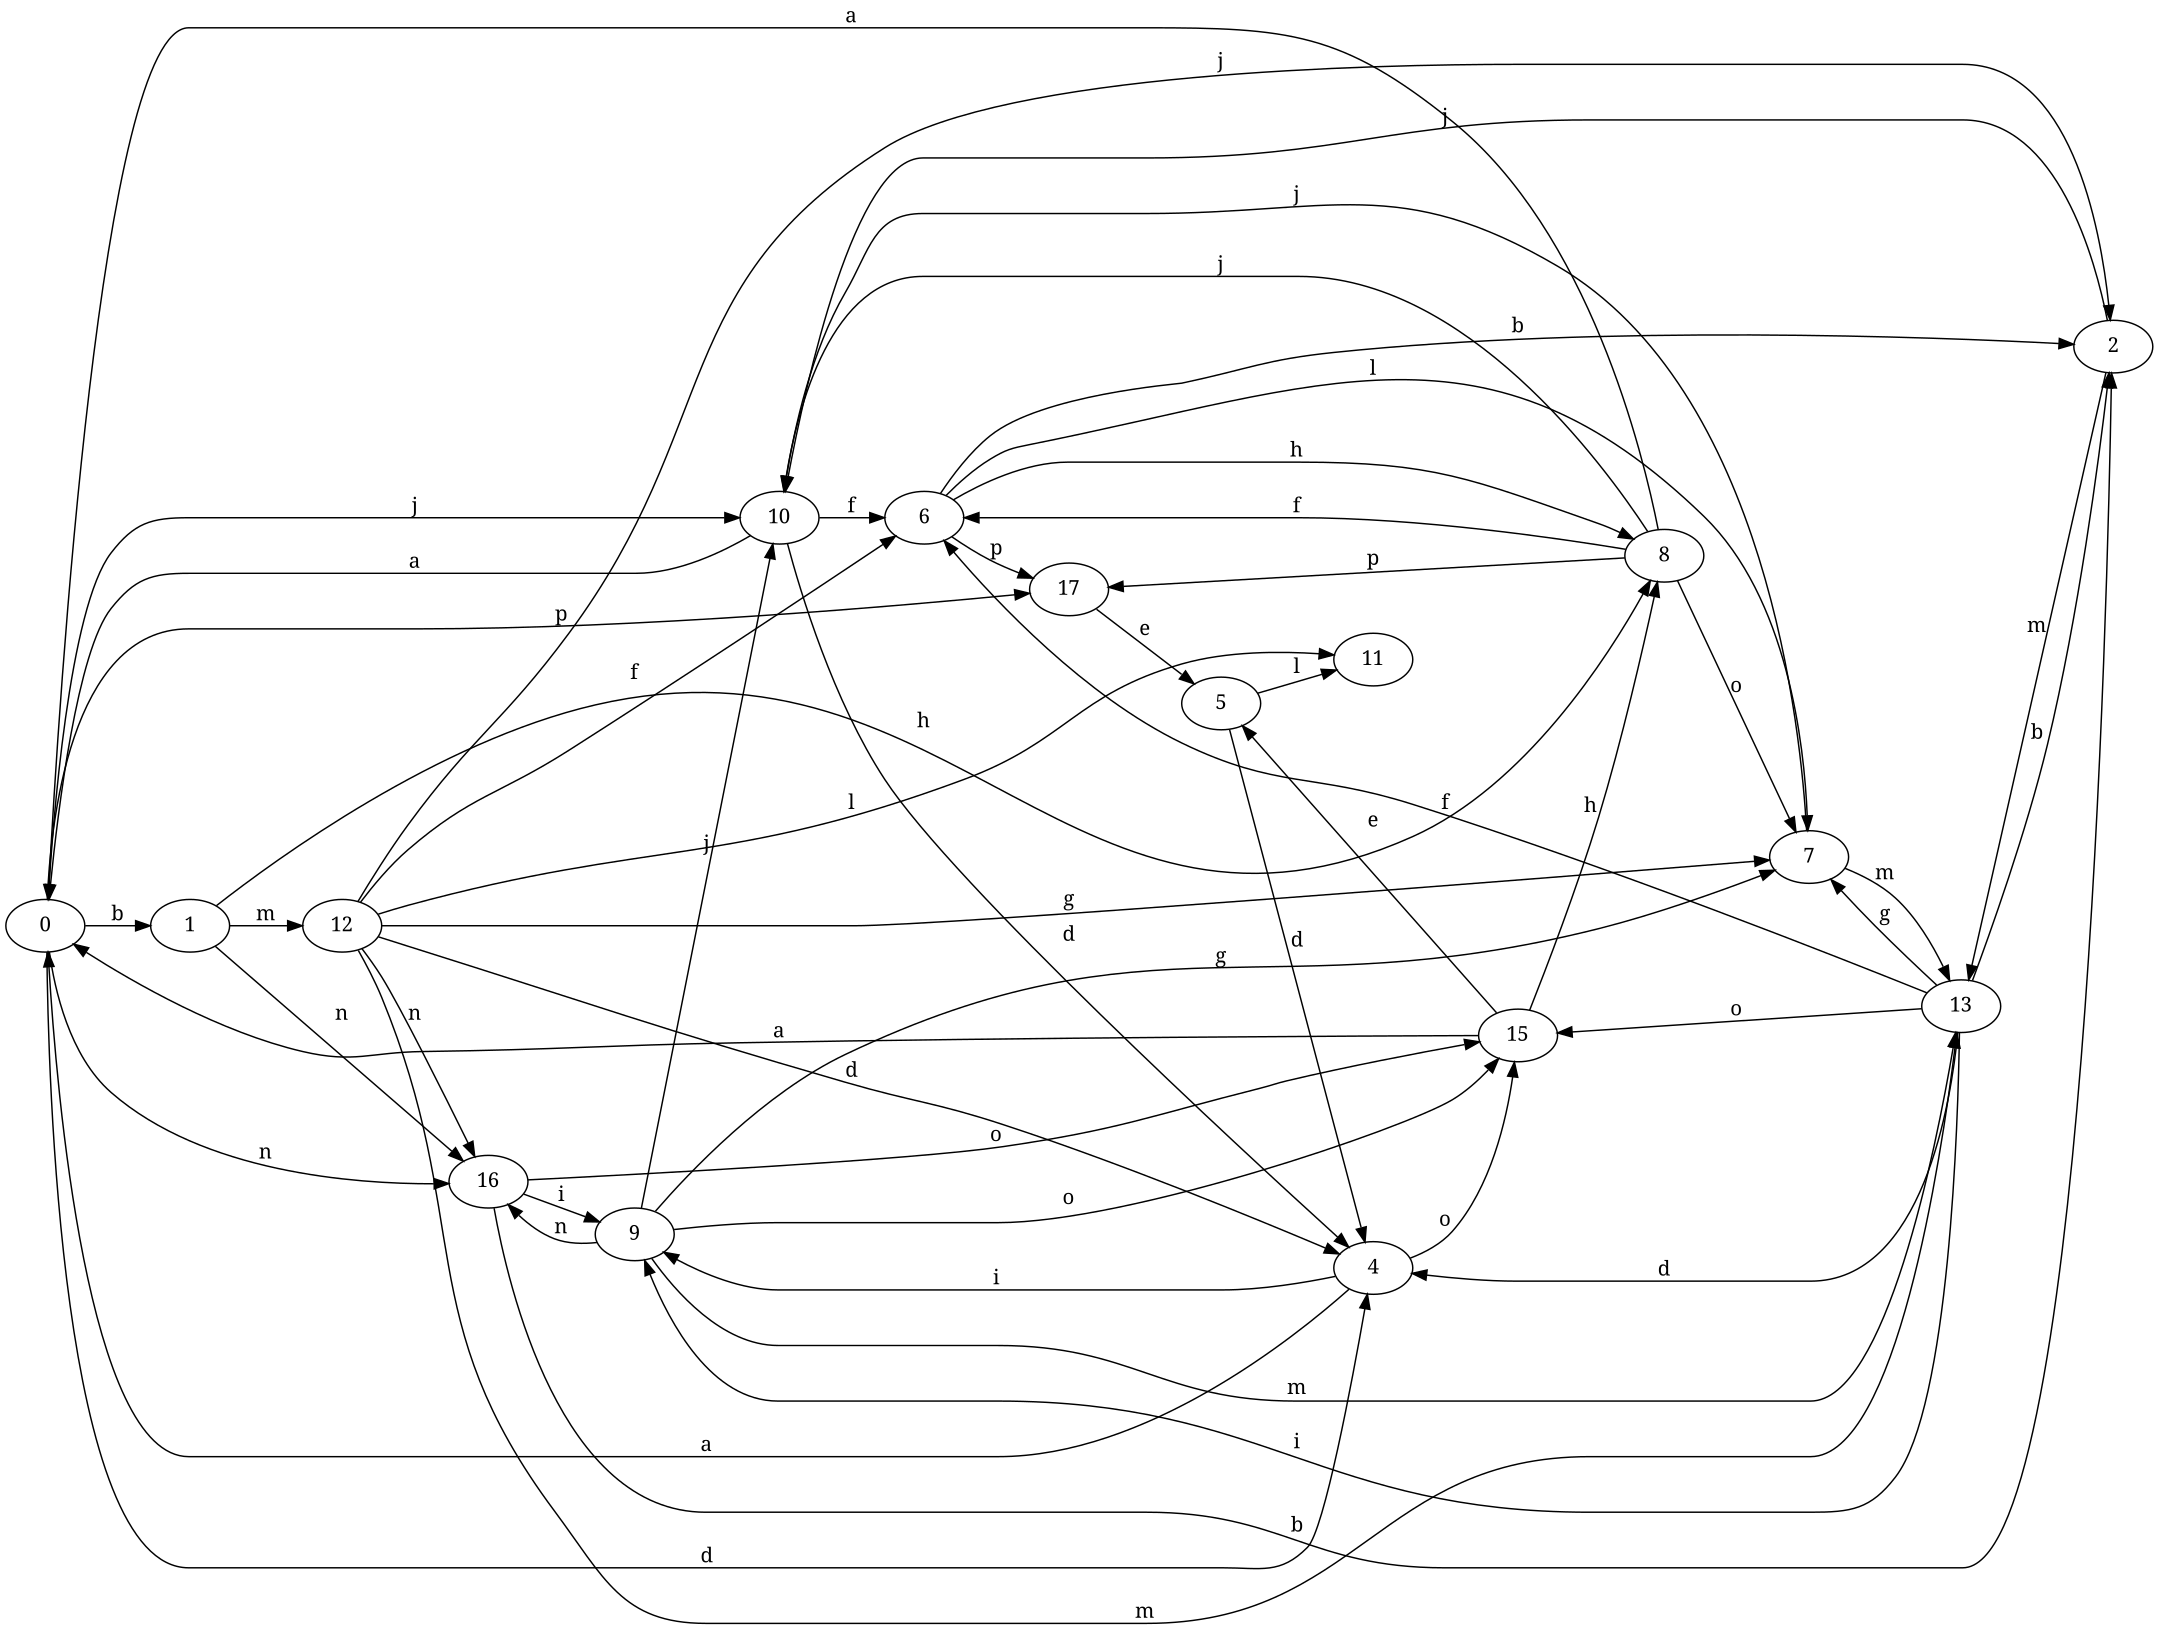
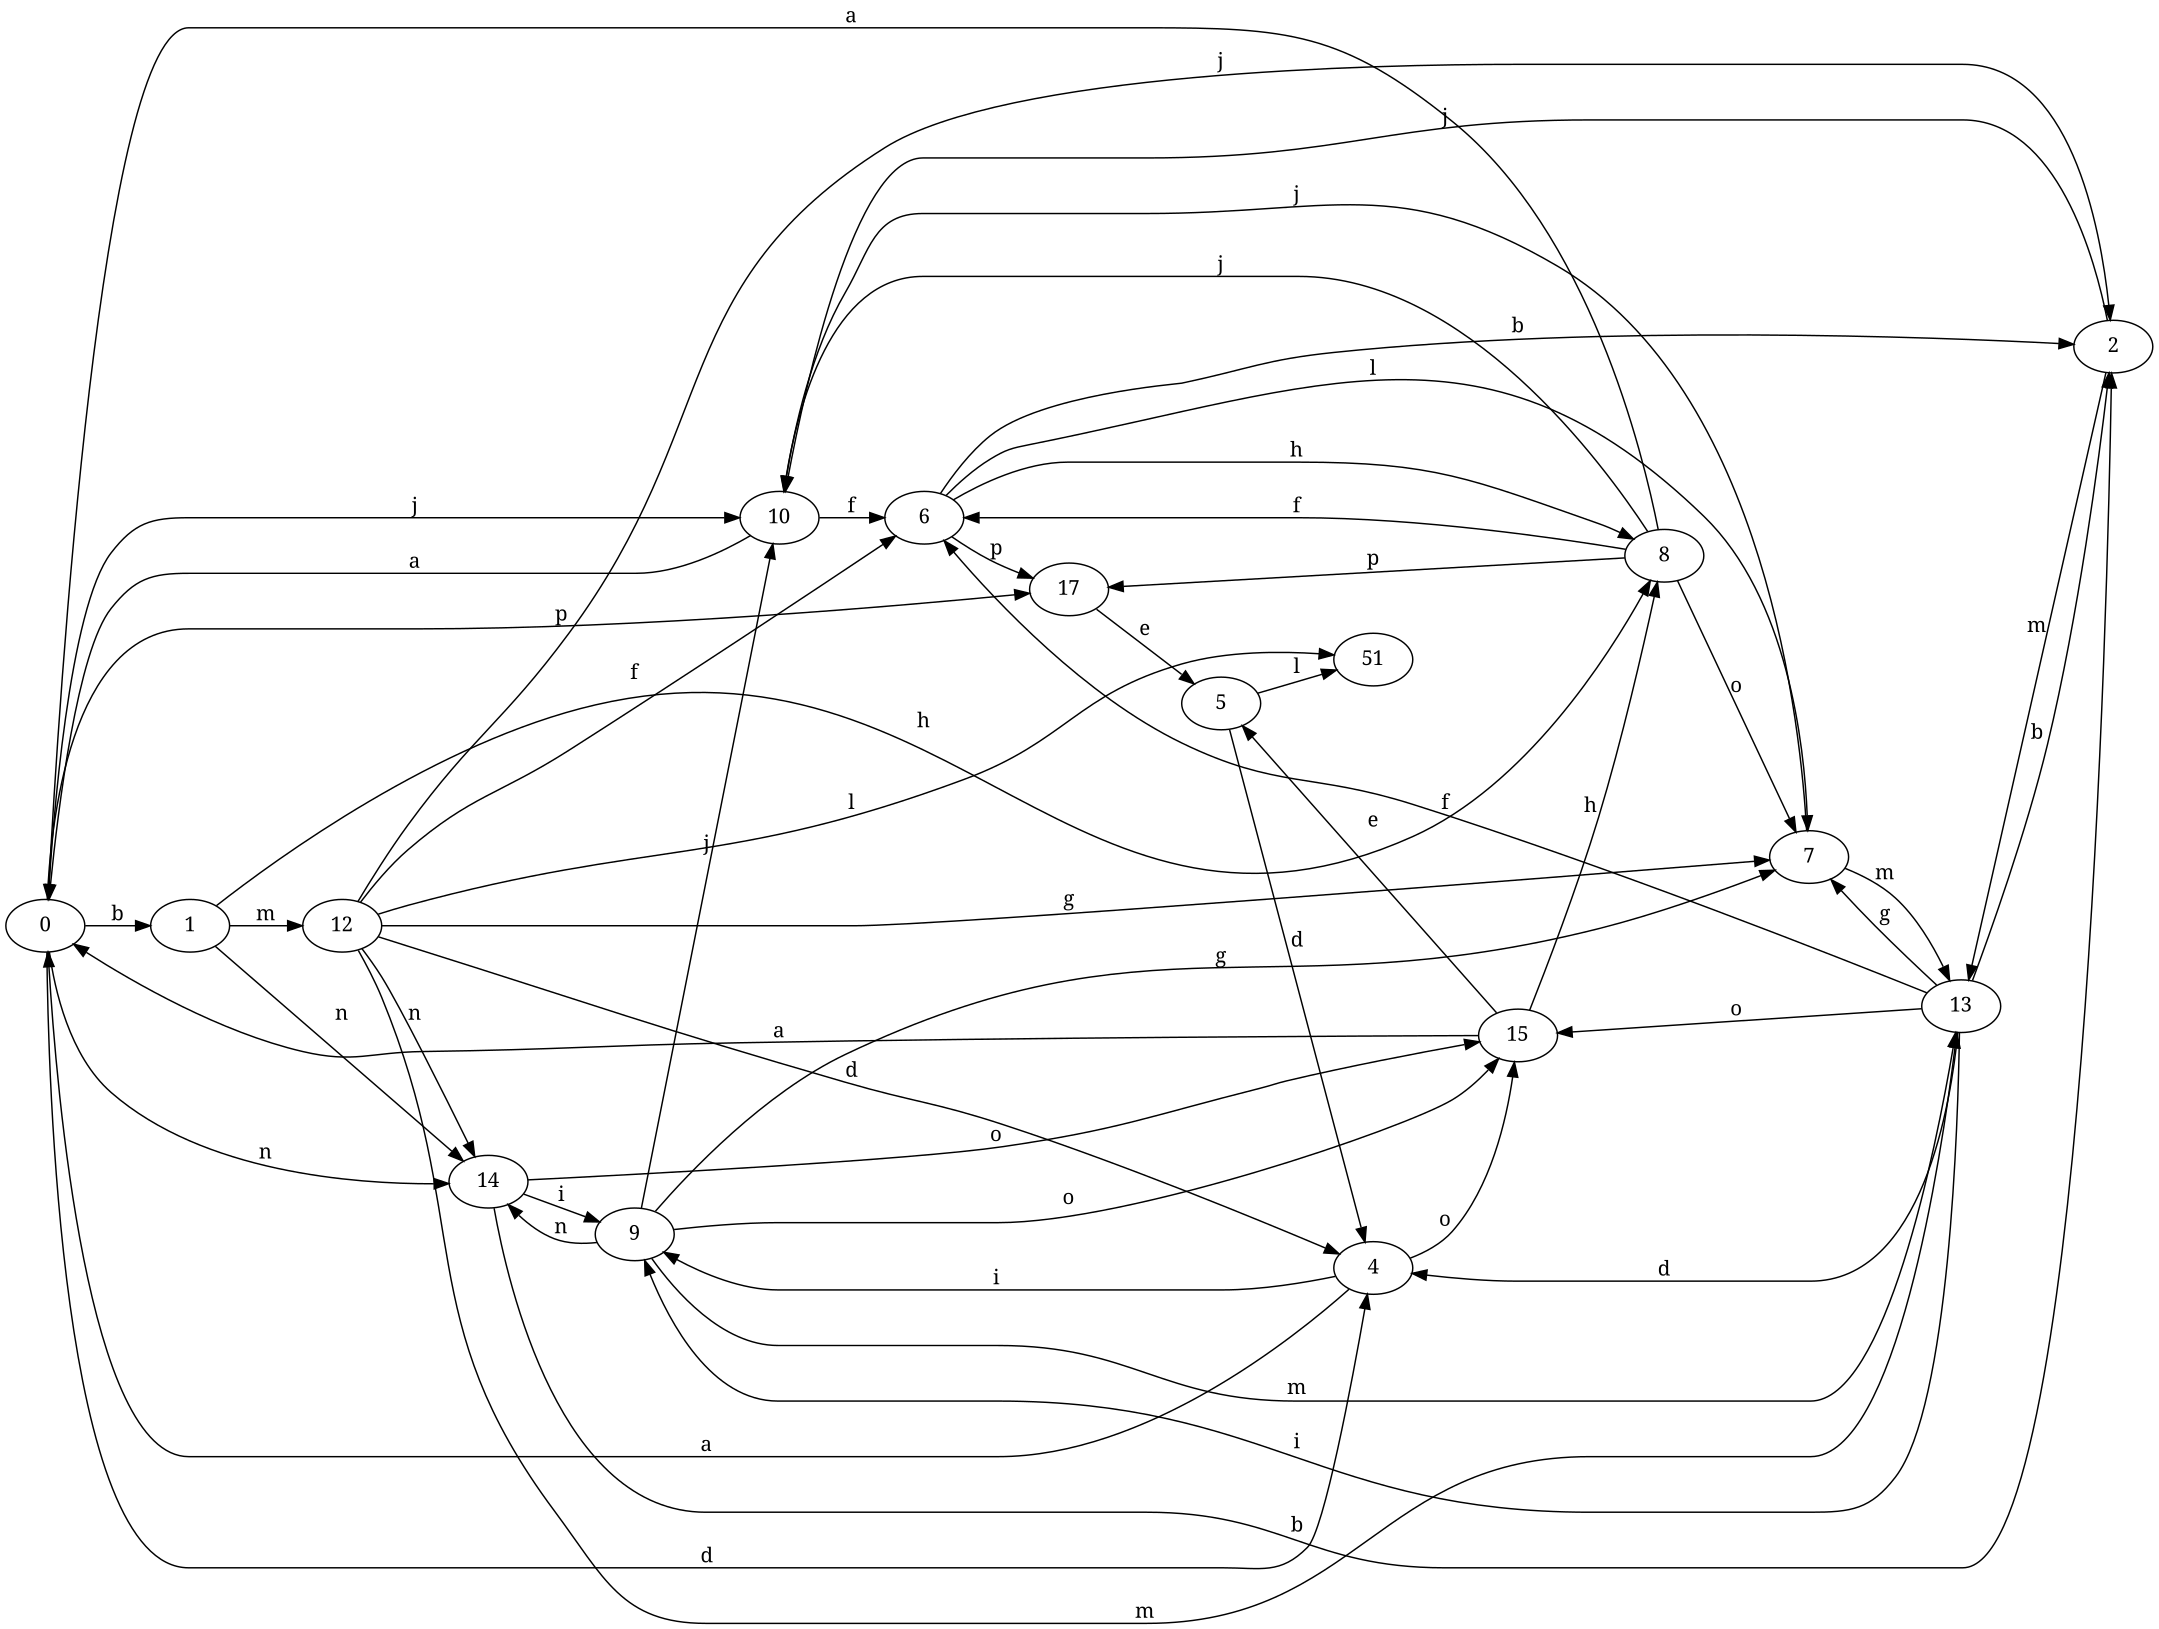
node "11": label "11" -> "51"
edge "10" -> "4": removed, label "d"
node "16": label "16" -> "14"
